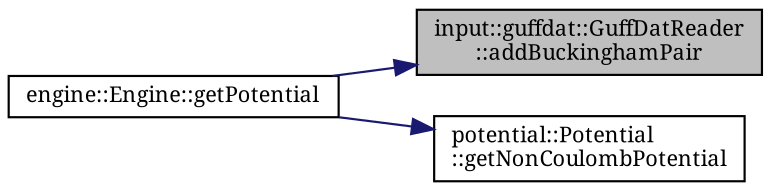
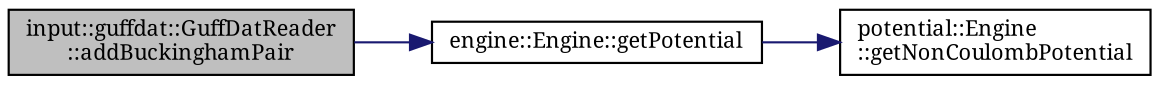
edge "engine::Engine::getPotential" -> "input::guffdat::GuffDatReader ::addBuckinghamPair": reversed
node "potential::Potential ::getNonCoulombPotential": label "potential::Potential ::getNonCoulombPotential" -> "potential::Engine ::getNonCoulombPotential"
